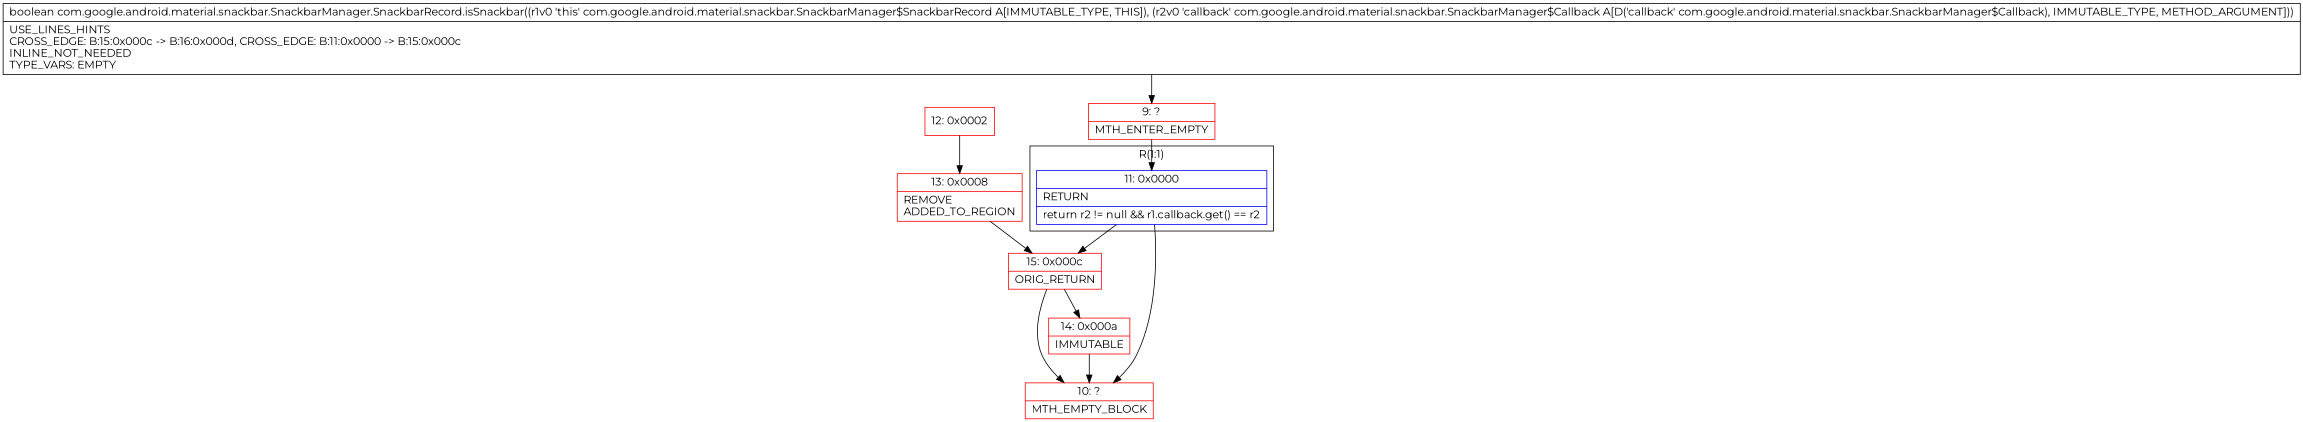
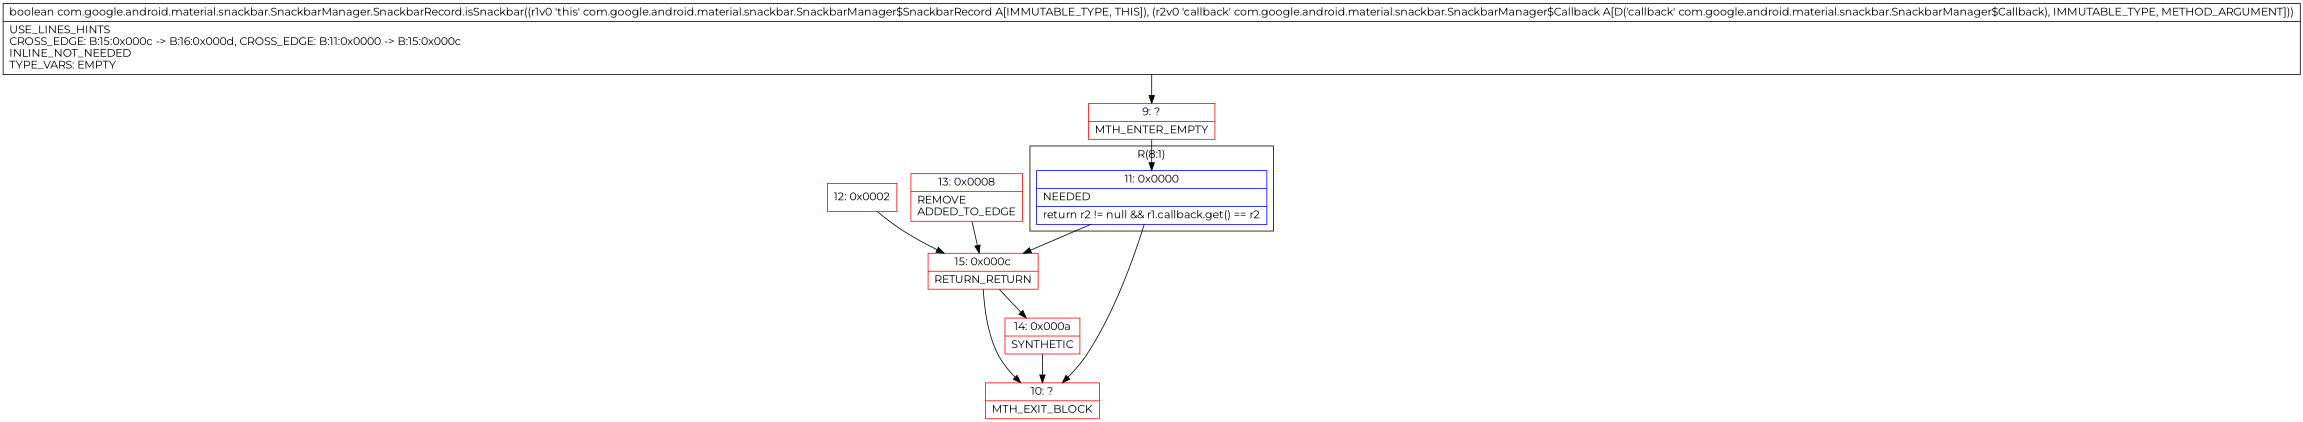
edge "12: 0x0002" -> "13: 0x0008": now "12: 0x0002" -> "15: 0x000c"
cluster "R(1:1)": label "R(1:1)" -> "R(8:1)"
node "11: 0x0000": text "RETURN" -> "NEEDED"
node "13: 0x0008": text "ADDED_TO_REGION" -> "ADDED_TO_EDGE"
node "15: 0x000c": text "ORIG_RETURN" -> "RETURN_RETURN"
node "14: 0x000a": text "IMMUTABLE" -> "SYNTHETIC"
node "10: ?": text "MTH_EMPTY_BLOCK" -> "MTH_EXIT_BLOCK"
